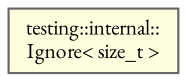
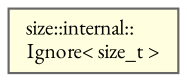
node "testing::internal:: Ignore< size_t >": label "testing::internal:: Ignore< size_t >" -> "size::internal:: Ignore< size_t >"
